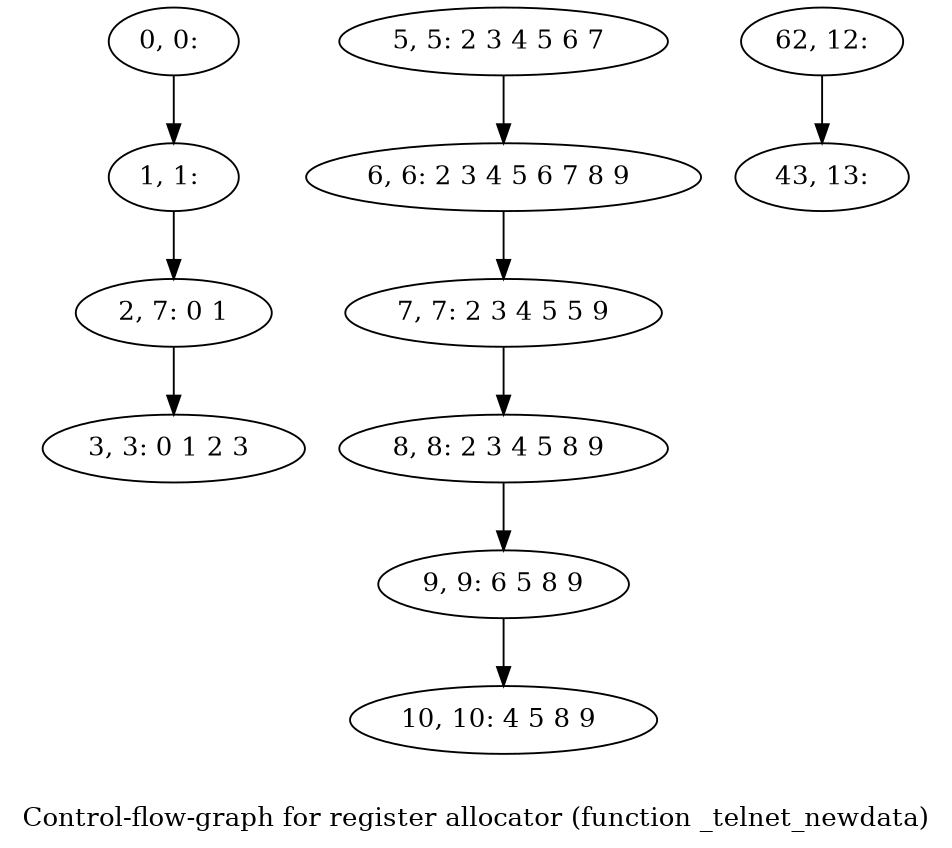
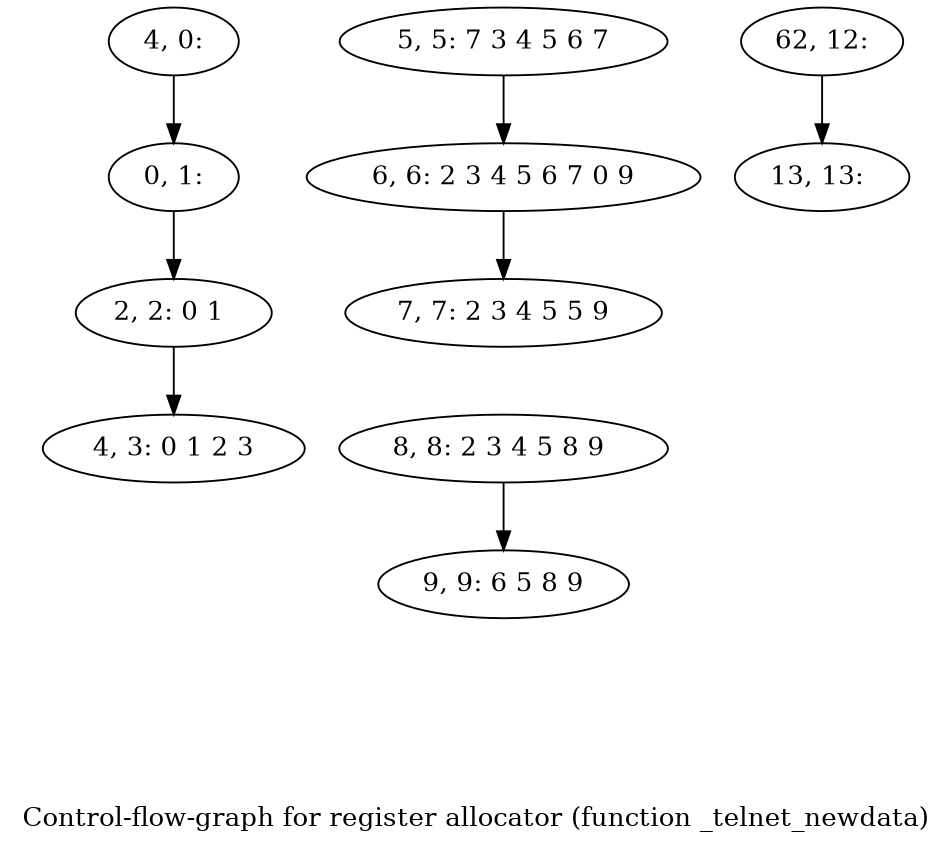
node "0, 0:": label "0, 0:" -> "4, 0:"
node "5, 5: 2 3 4 5 6 7": label "5, 5: 2 3 4 5 6 7" -> "5, 5: 7 3 4 5 6 7"
node "1, 1:": label "1, 1:" -> "0, 1:"
node "6, 6: 2 3 4 5 6 7 8 9": label "6, 6: 2 3 4 5 6 7 8 9" -> "6, 6: 2 3 4 5 6 7 0 9"
node "43, 13:": label "43, 13:" -> "13, 13:"
node "2, 7: 0 1": label "2, 7: 0 1" -> "2, 2: 0 1"
edge "7, 7: 2 3 4 5 5 9" -> "8, 8: 2 3 4 5 8 9": removed
node "3, 3: 0 1 2 3": label "3, 3: 0 1 2 3" -> "4, 3: 0 1 2 3"
node "10, 10: 4 5 8 9": removed
